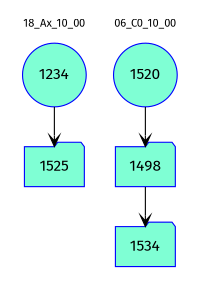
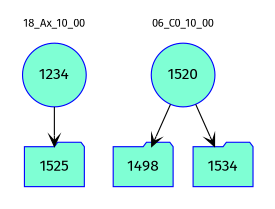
edge "1498" -> "1534": now "1520" -> "1534"
